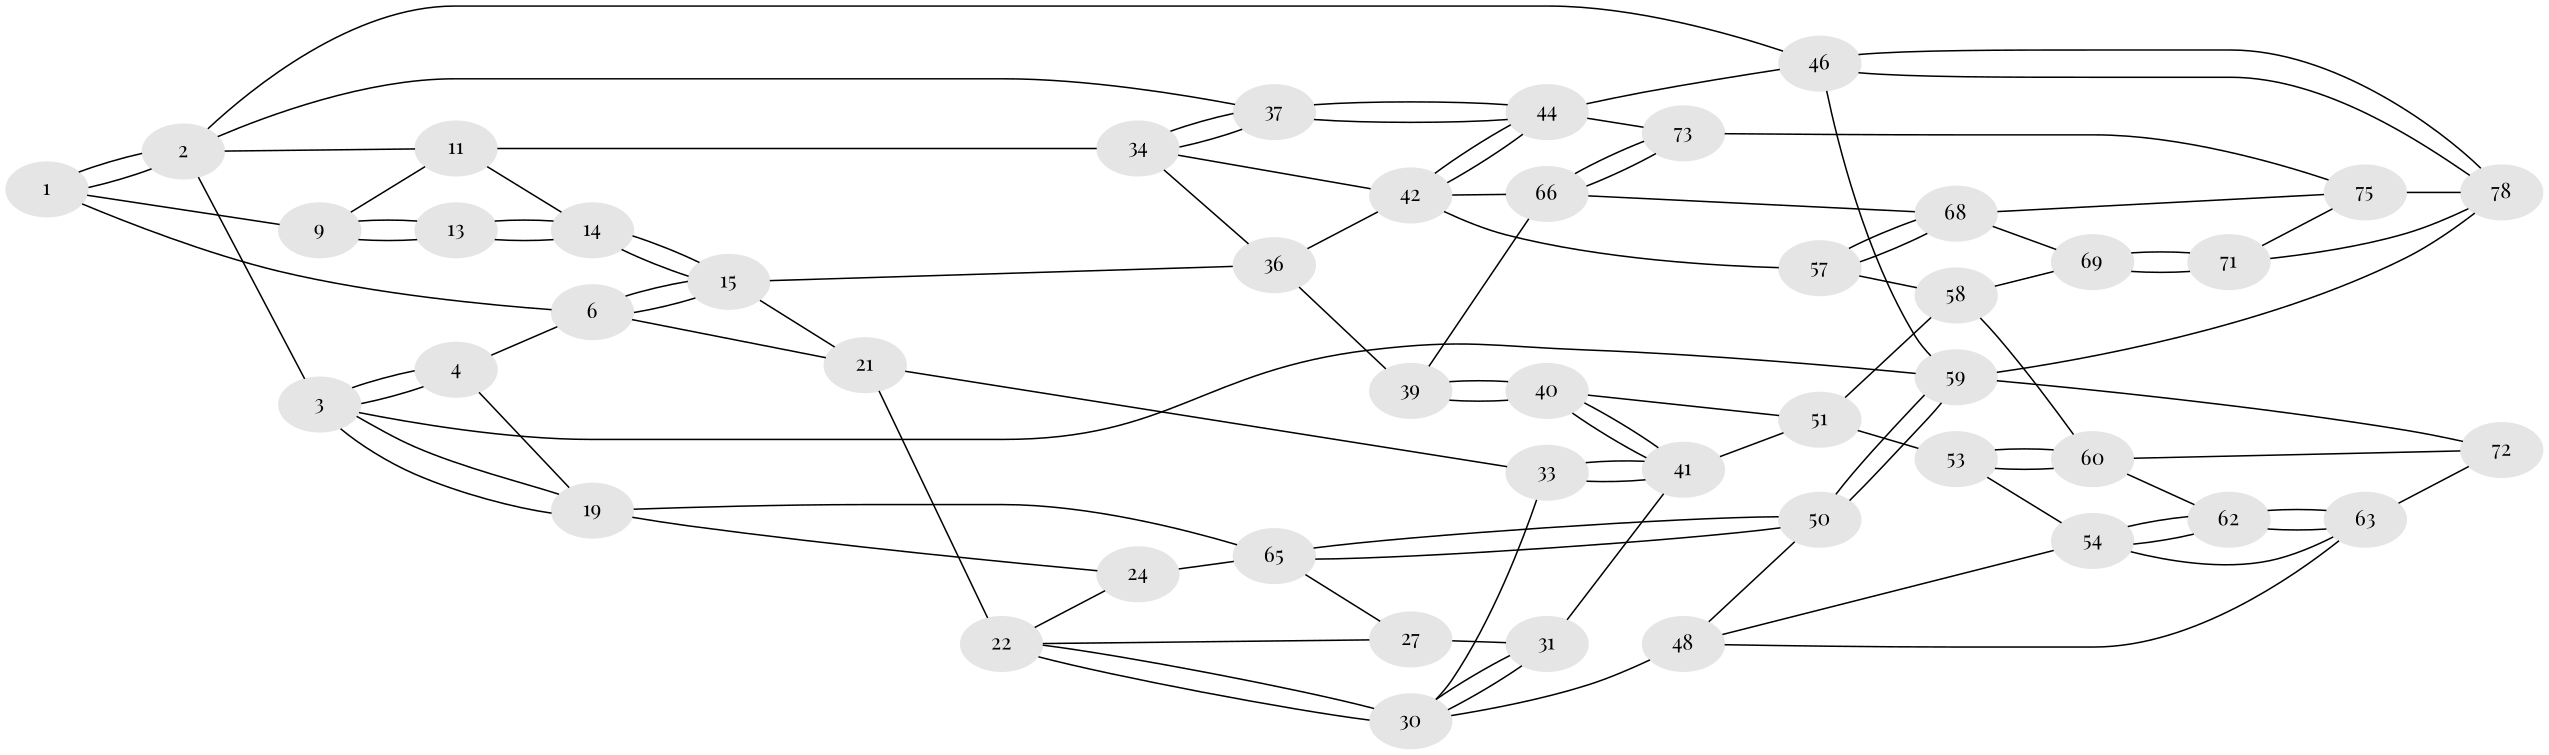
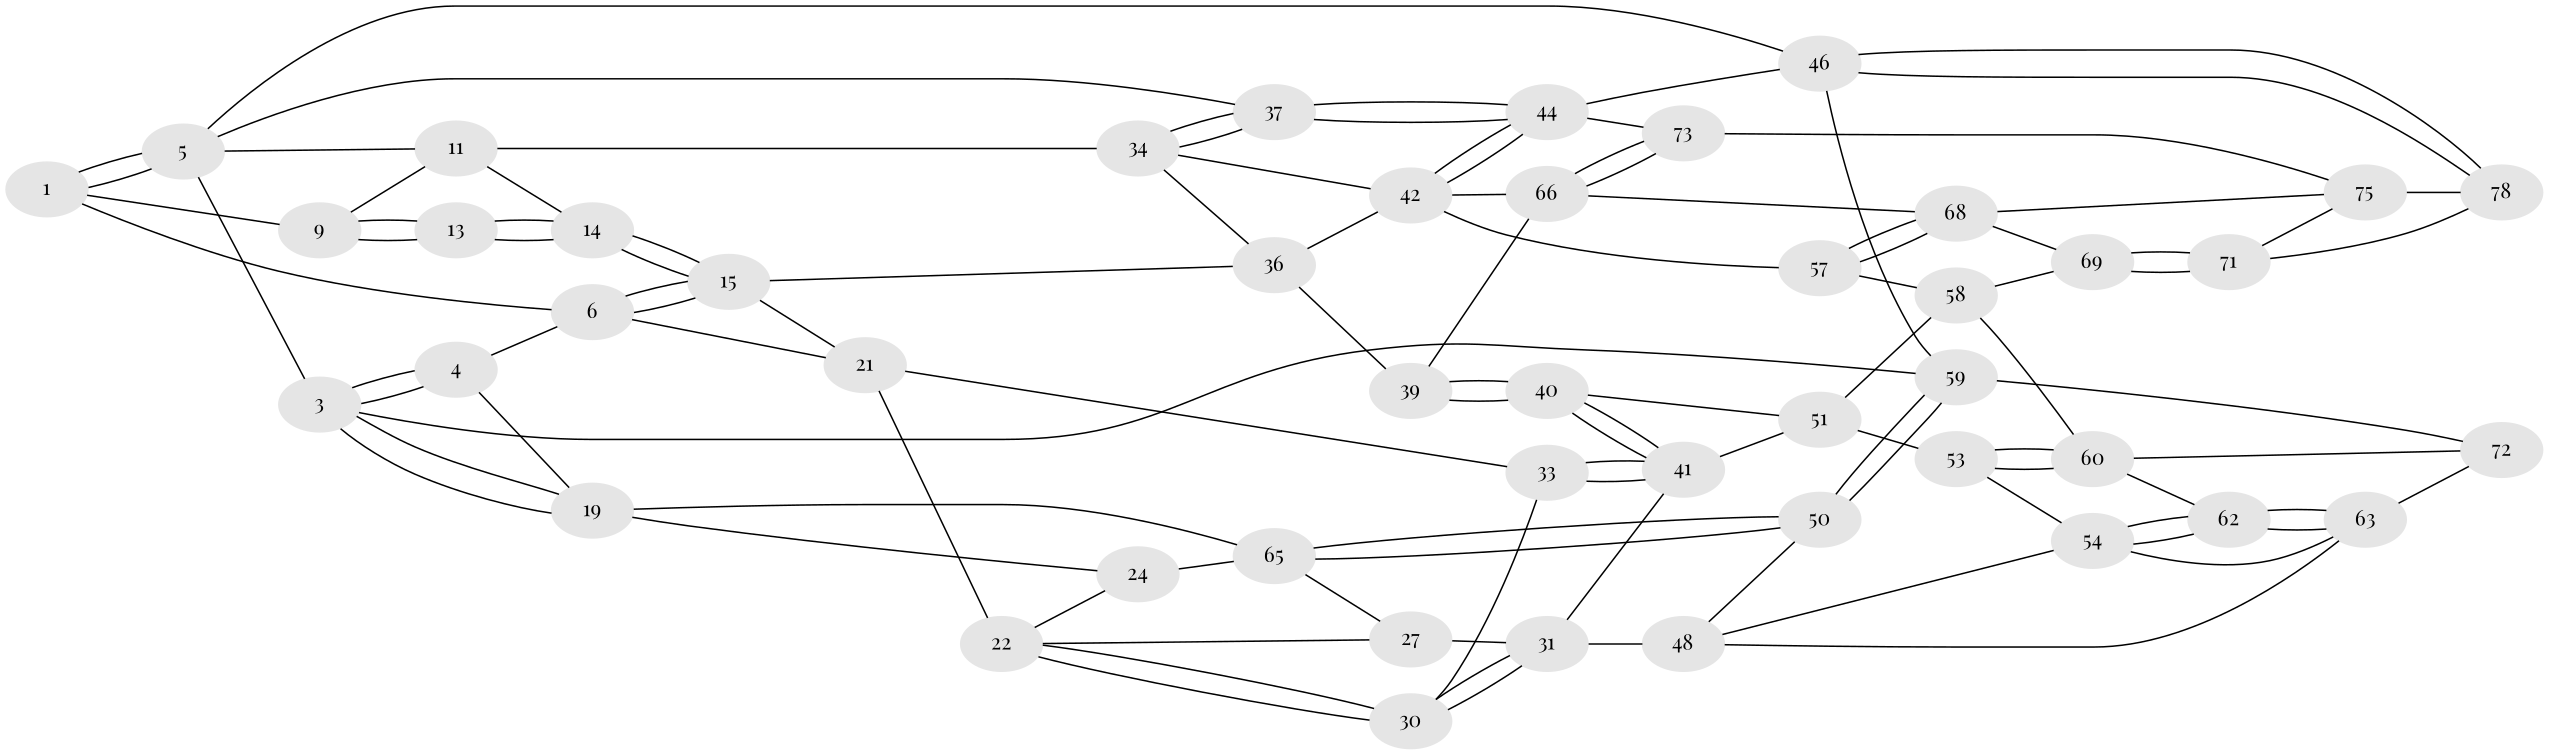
node "2": label "2" -> "5"
edge "78" -- "59": removed
edge "48" -- "30": now "48" -- "31"
